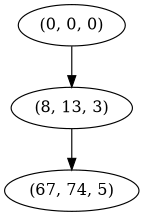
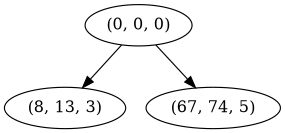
edge "(8, 13, 3)" -> "(67, 74, 5)": now "(0, 0, 0)" -> "(67, 74, 5)"
